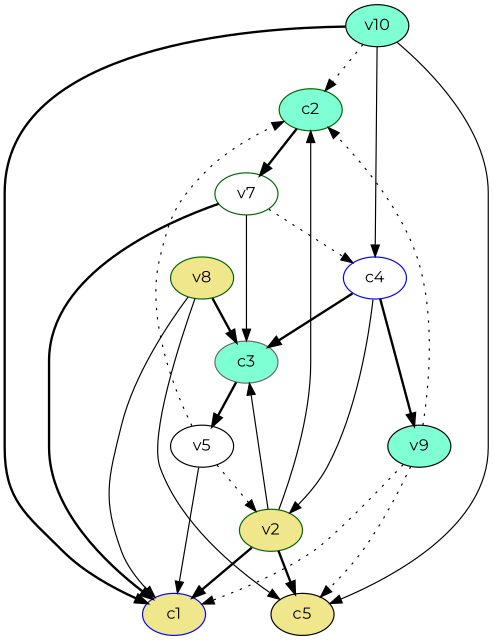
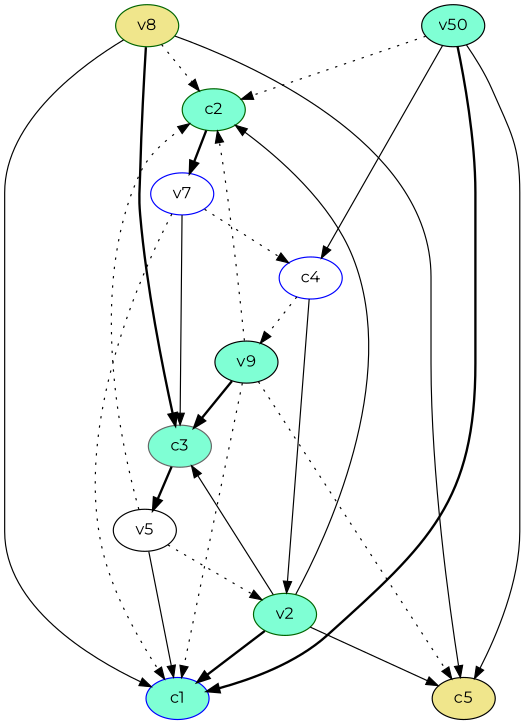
node "v10": label "v10" -> "v50"
edge "v8" -> "c2": added
node "v7": color darkgreen -> blue
edge "c4" -> "c3": now "v9" -> "c3"
edge "c4" -> "v9": style bold -> dotted
edge "v7" -> "c1": style bold -> dotted
node "v2": fillcolor khaki -> aquamarine
edge "v2" -> "c5": style bold -> solid
node "c1": fillcolor khaki -> aquamarine
